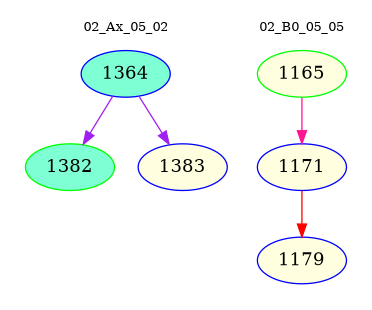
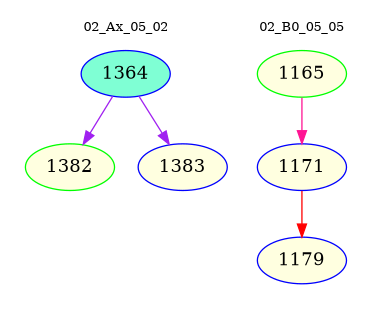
node "1382": fillcolor aquamarine -> lightyellow
